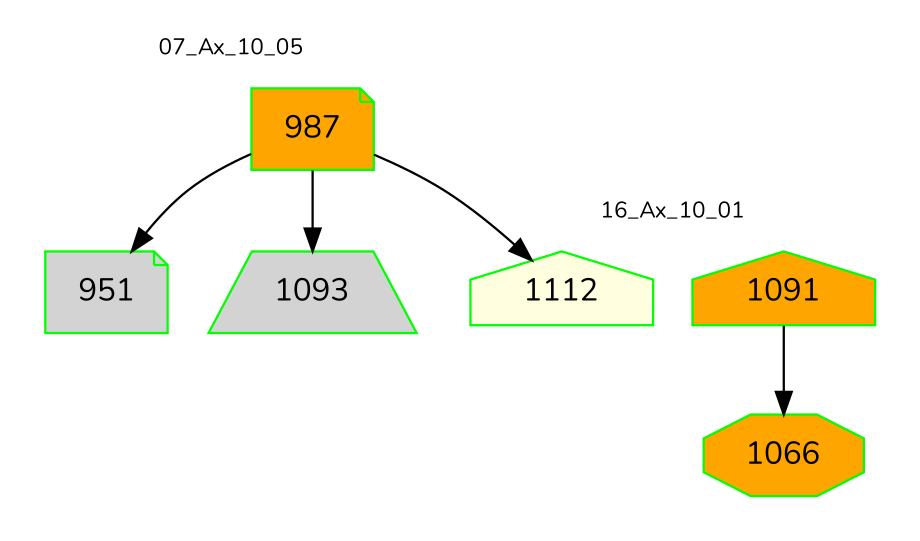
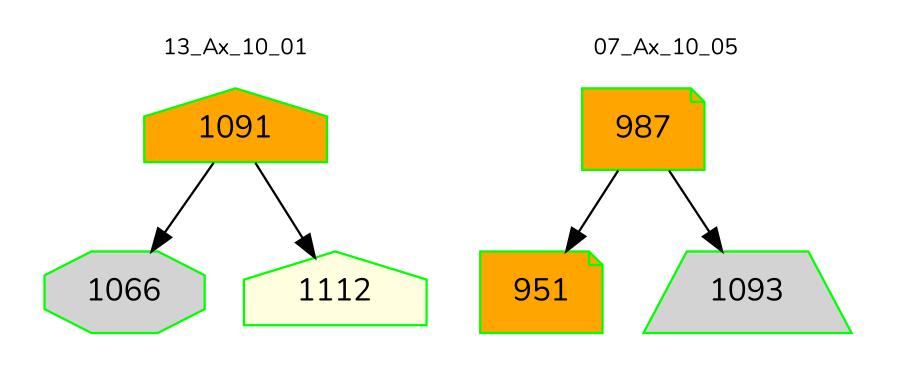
edge "987" -> "1112": now "1091" -> "1112"
cluster "16_Ax_10_01": label "16_Ax_10_01" -> "13_Ax_10_01"
node "951": fillcolor lightgrey -> orange
node "1066": fillcolor orange -> lightgrey
